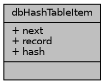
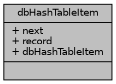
node "dbHashTableItem": text "+ hash" -> "+ dbHashTableItem"
